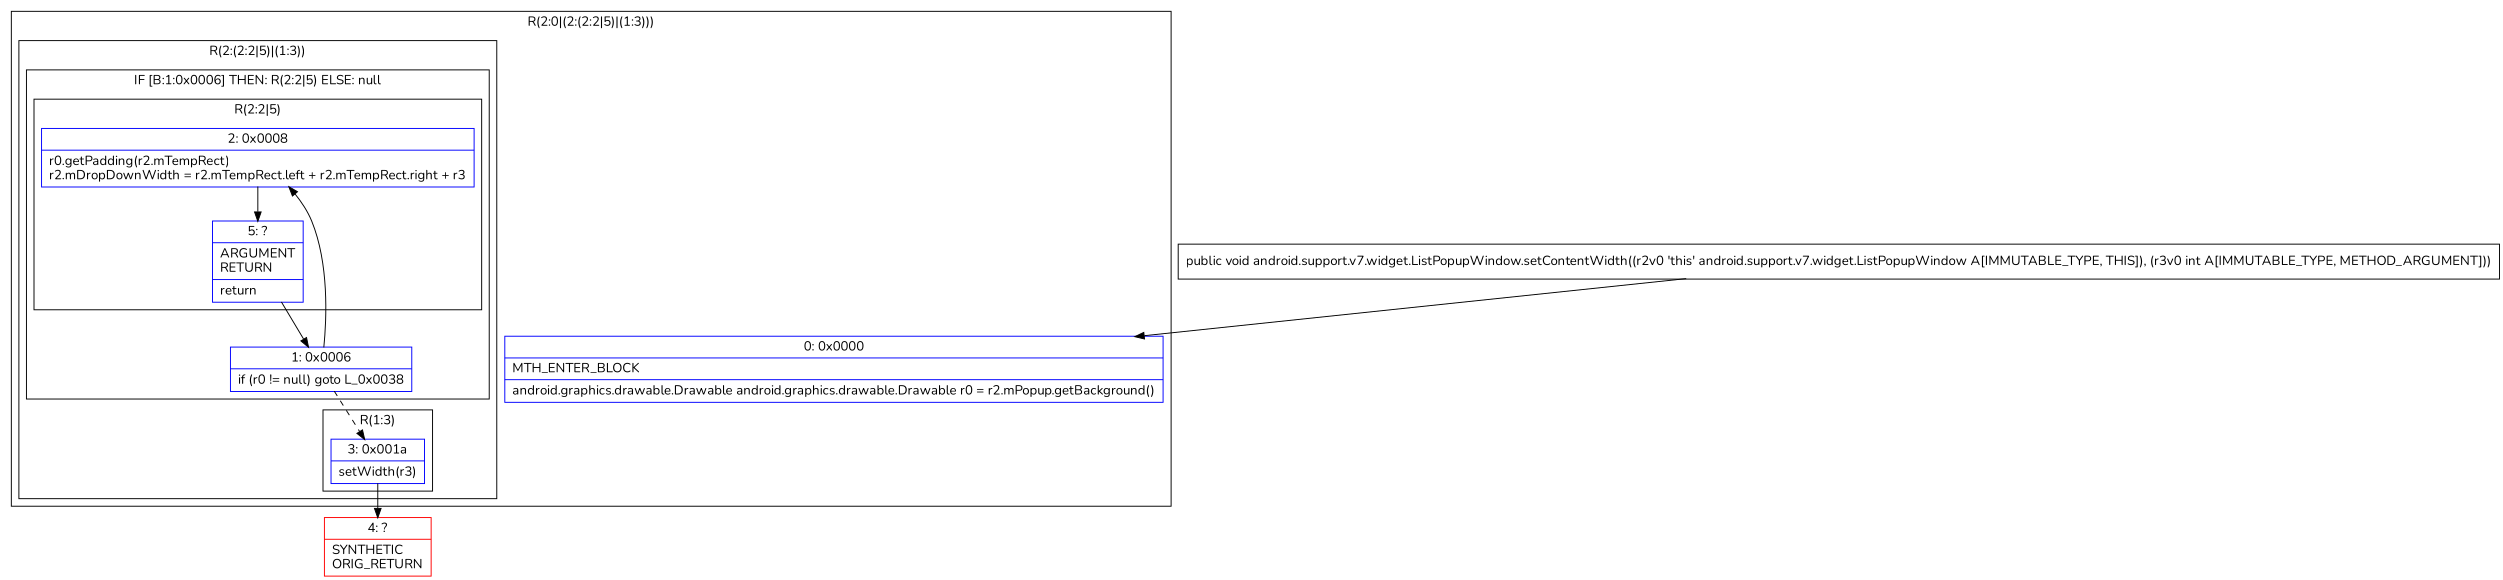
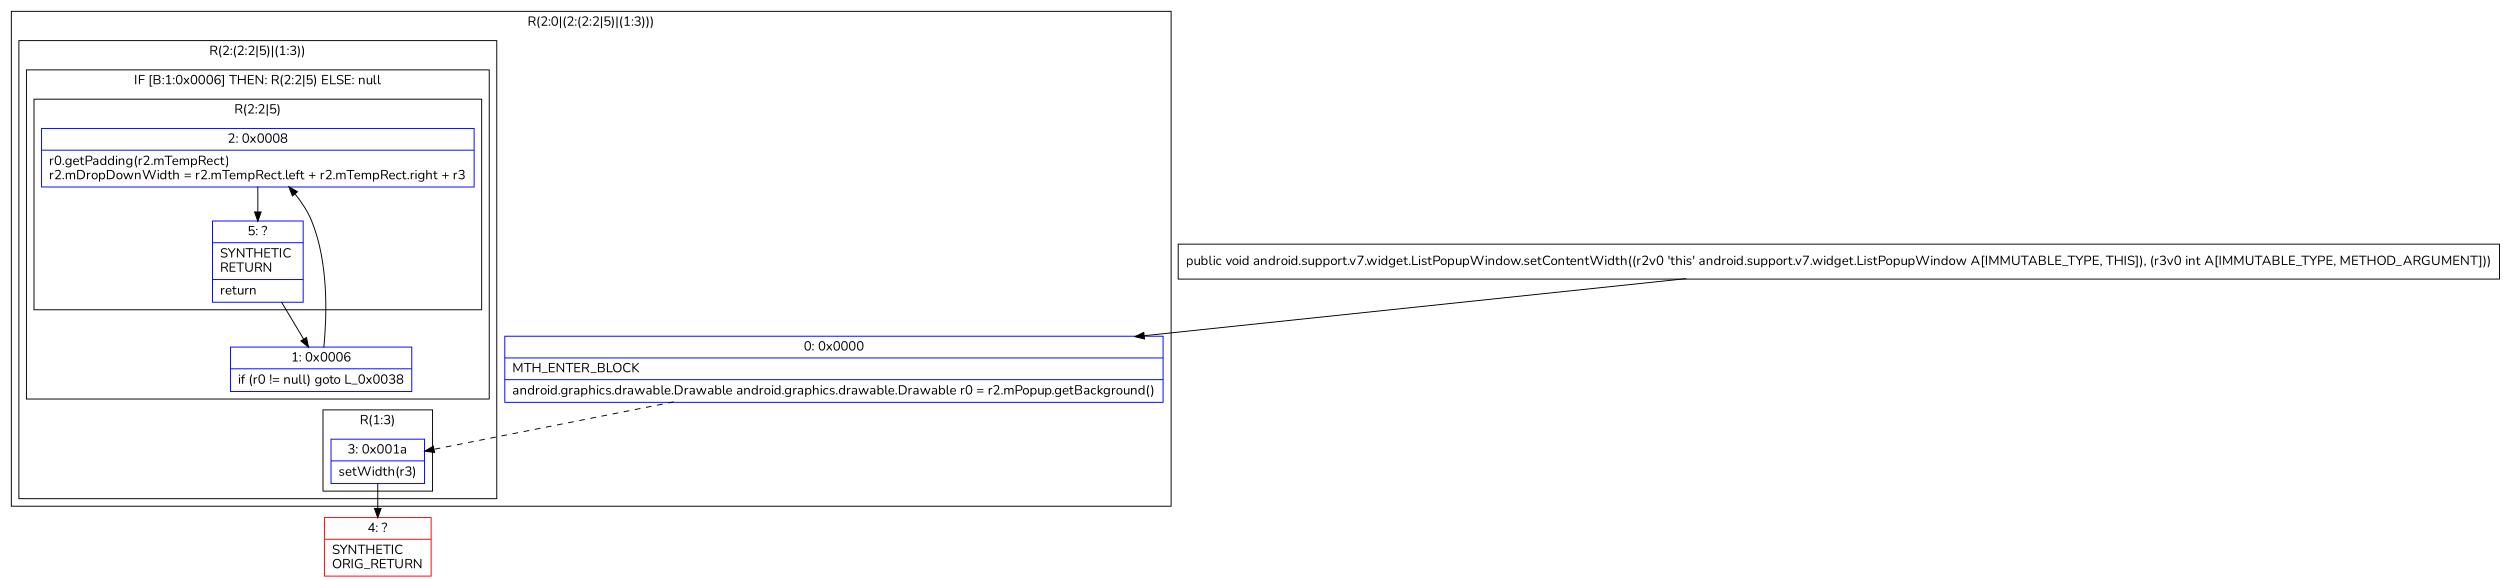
node "5: ?": text "ARGUMENT" -> "SYNTHETIC"
edge "1: 0x0006" -> "3: 0x001a": now "0: 0x0000" -> "3: 0x001a"
